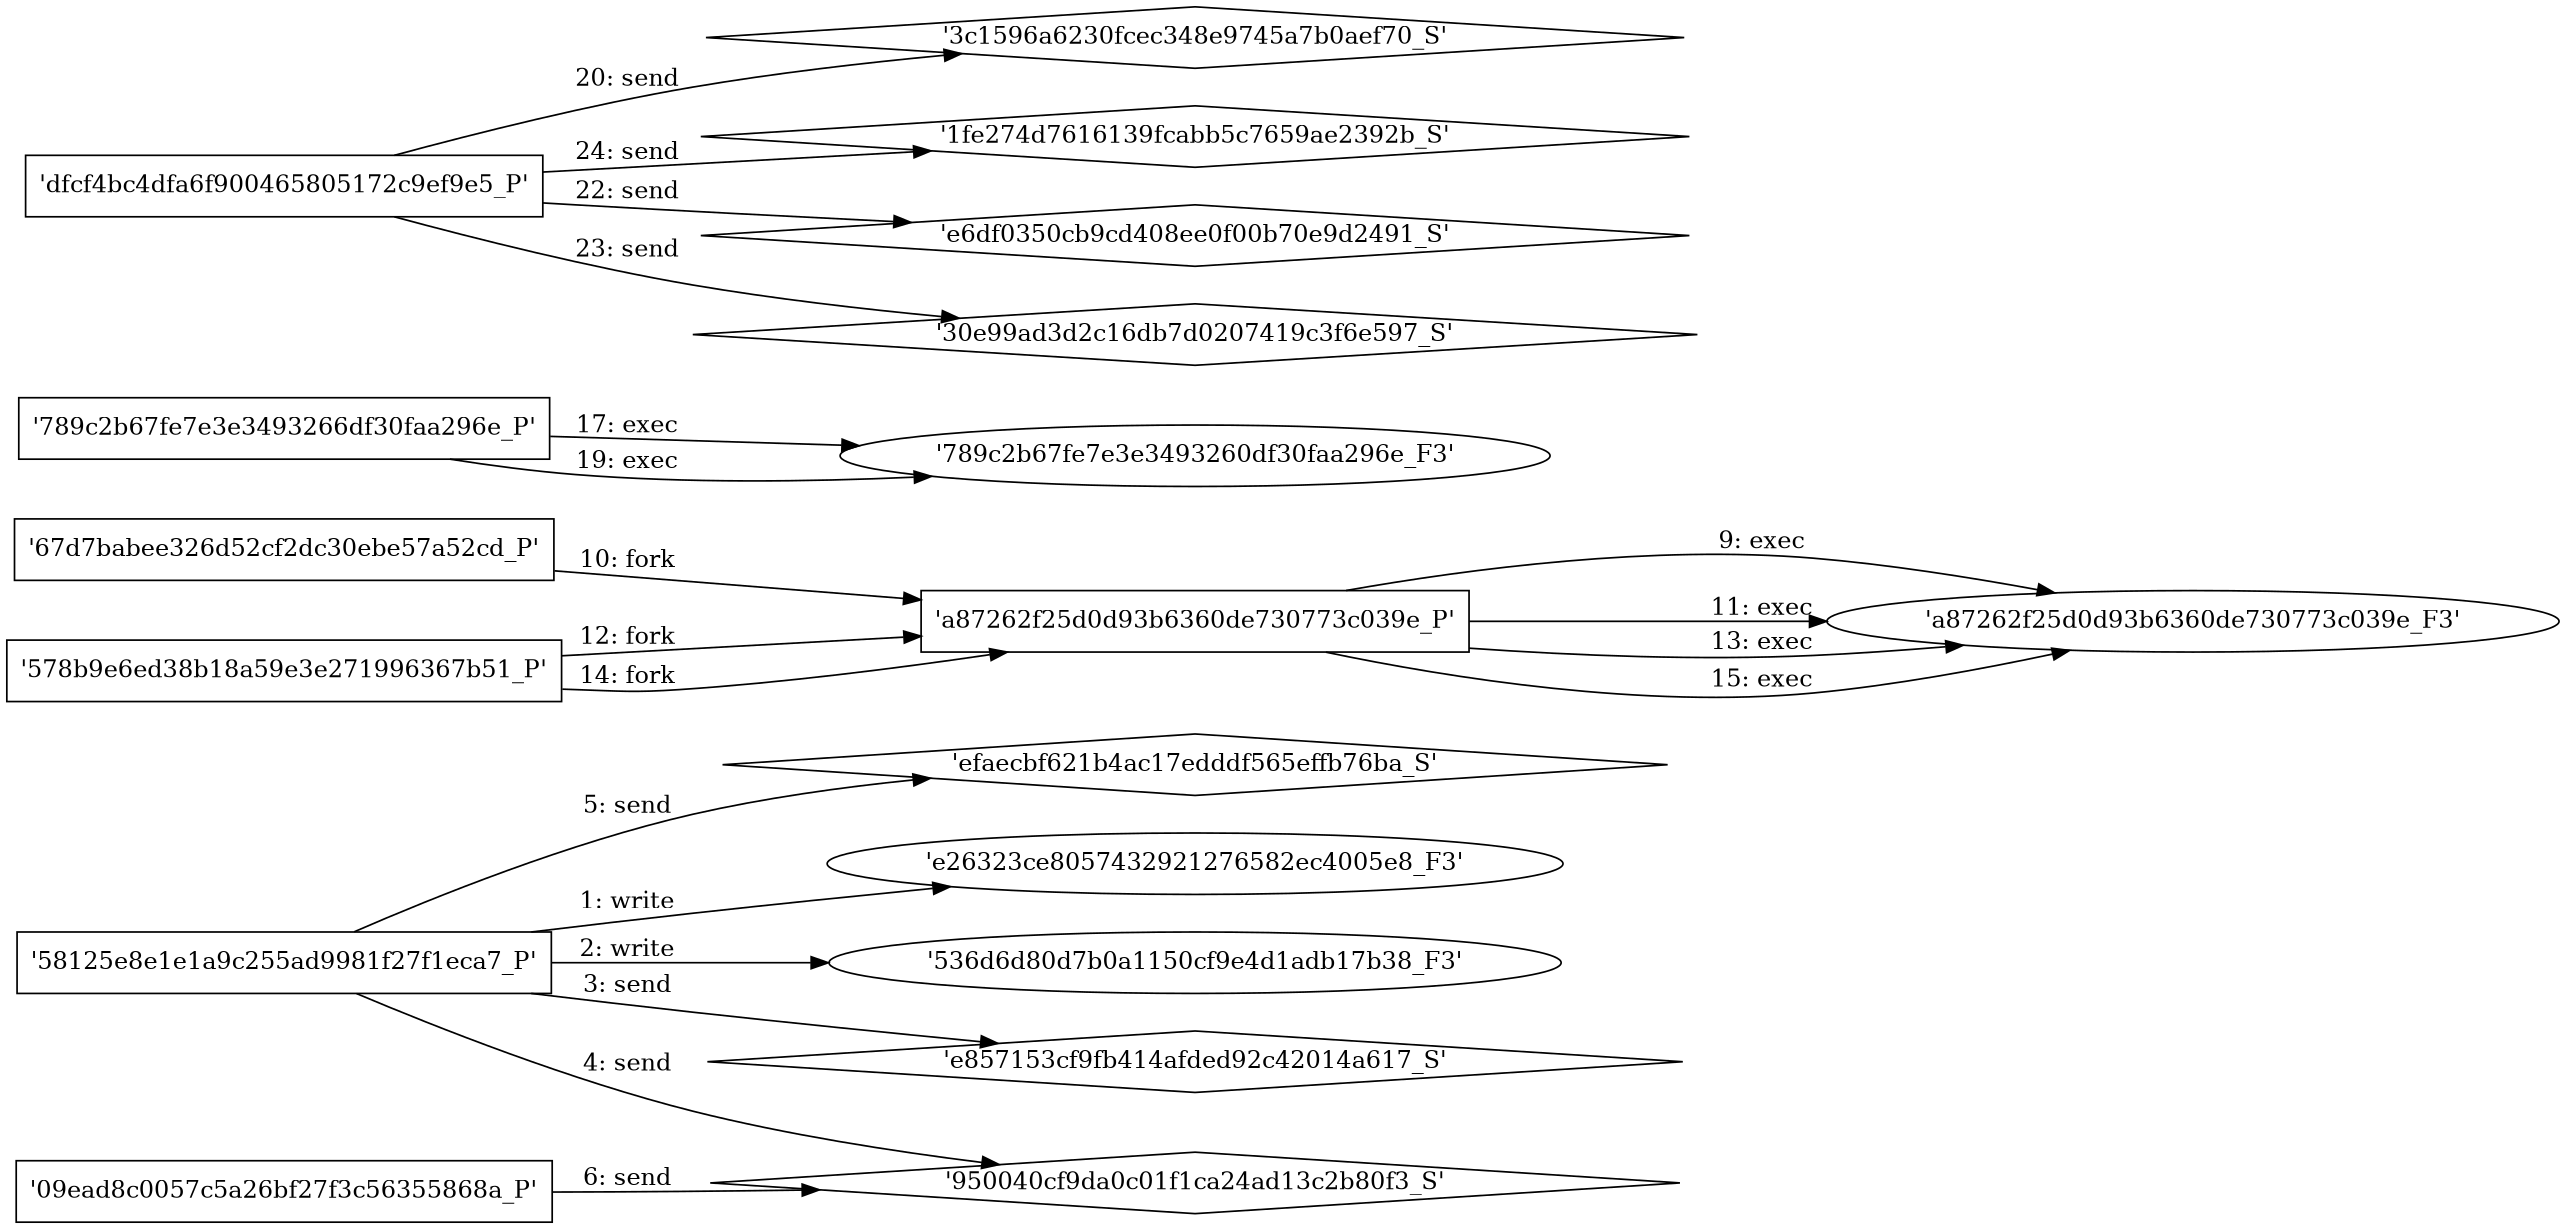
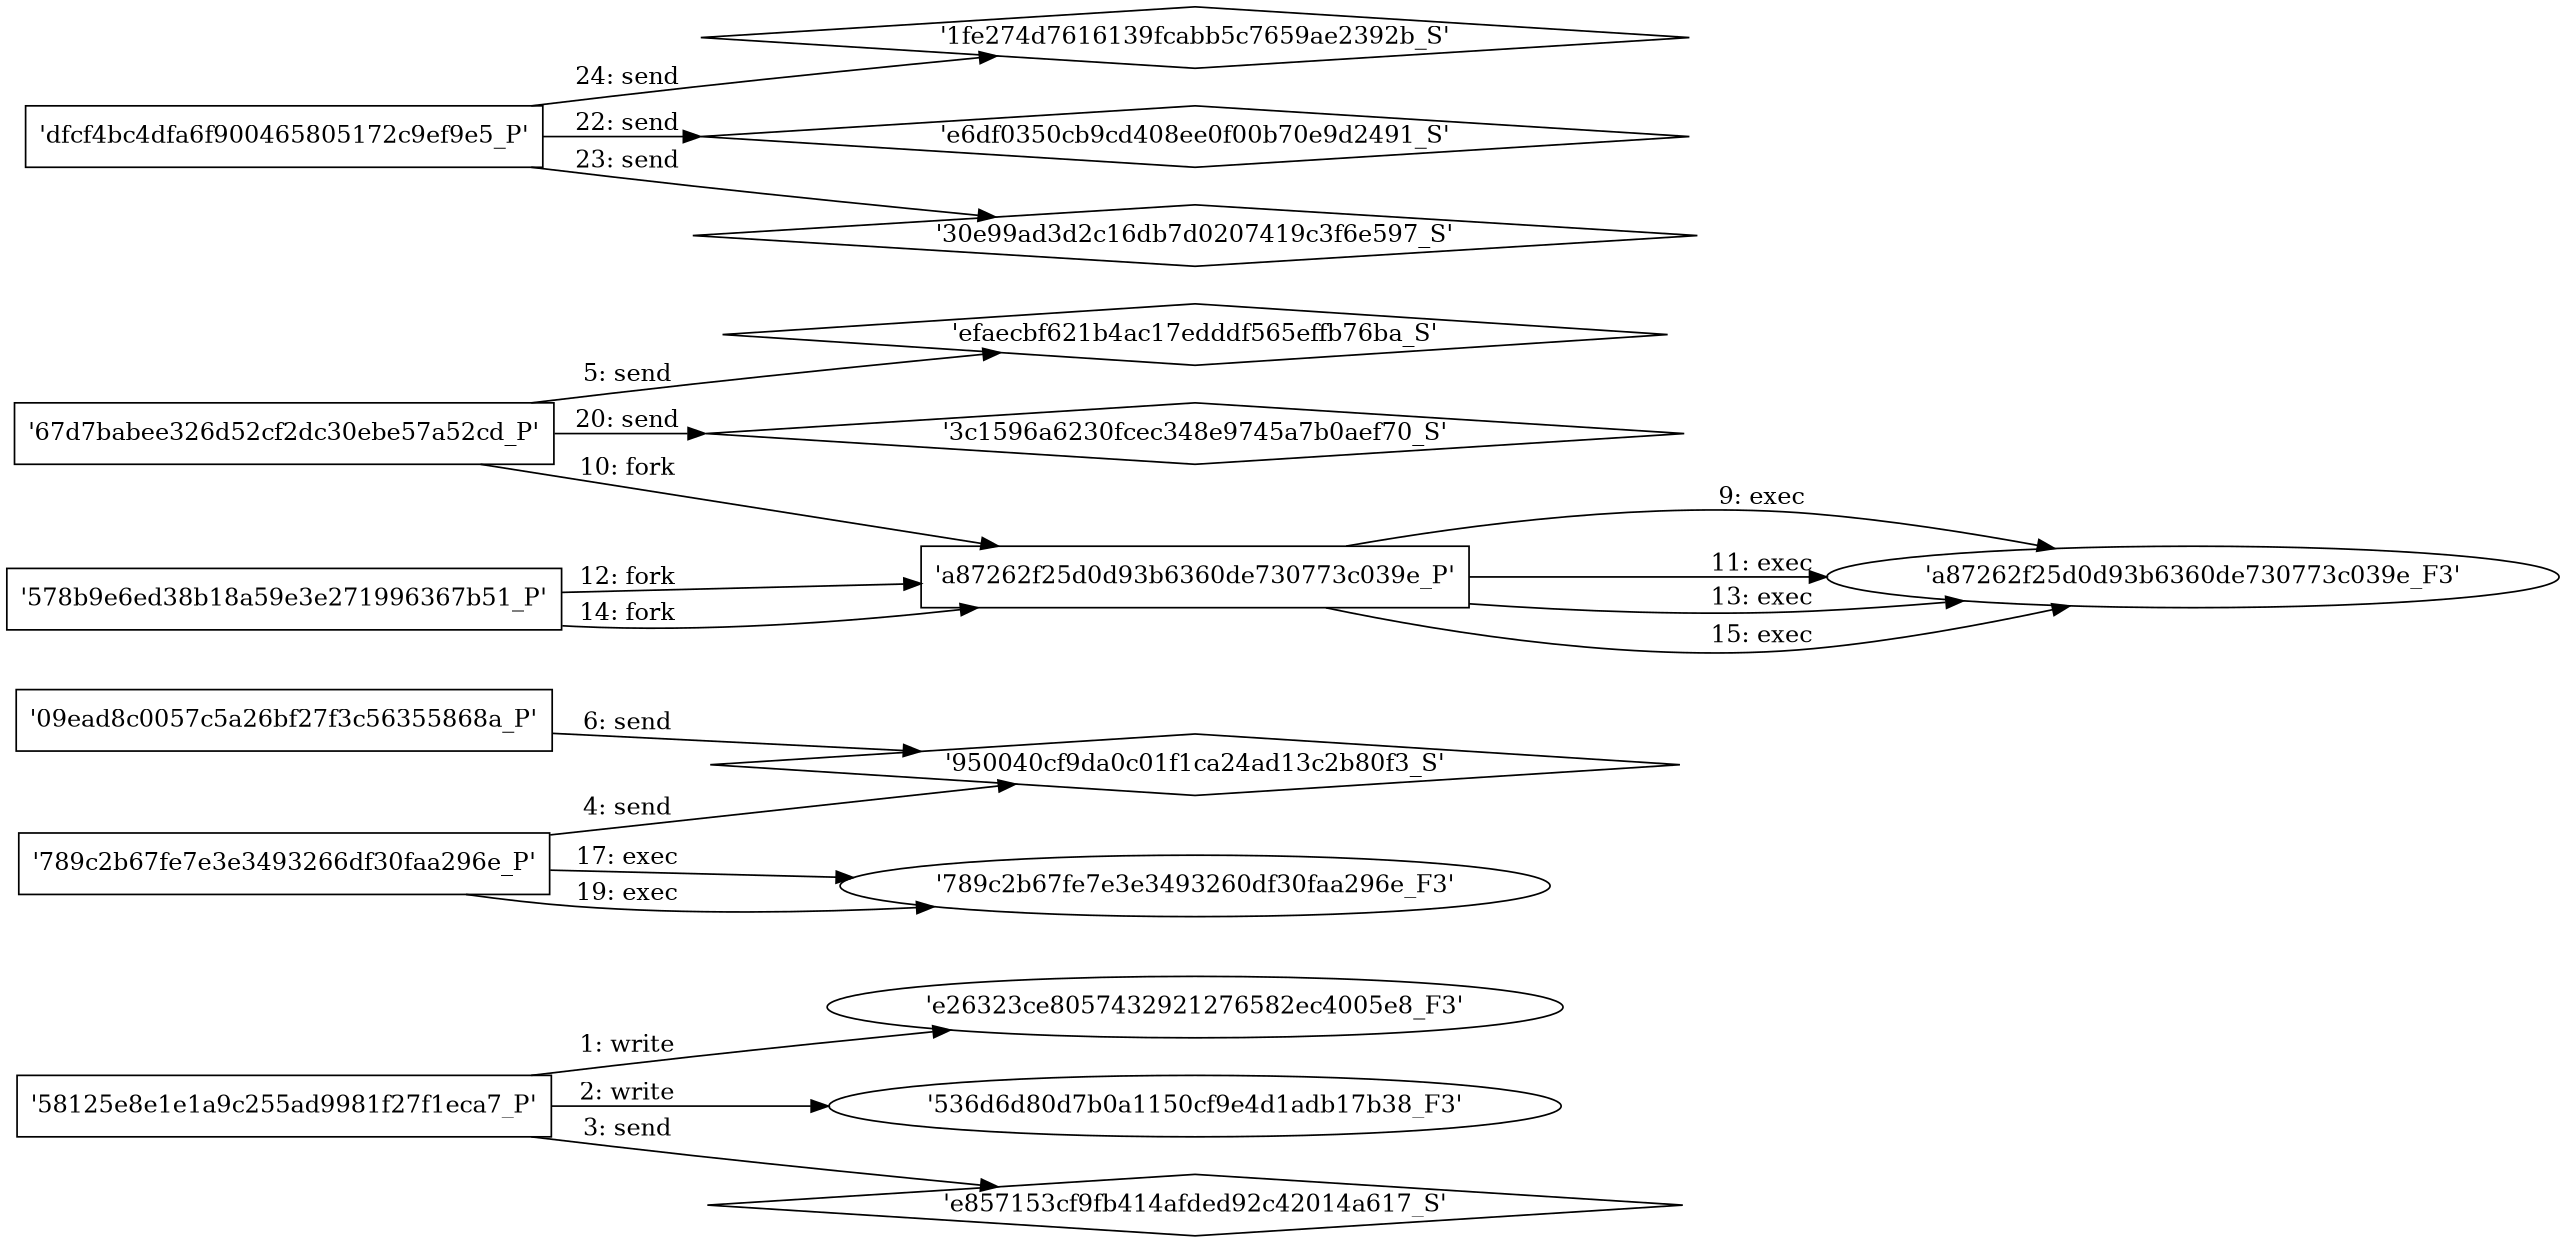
edge "'dfcf4bc4dfa6f900465805172c9ef9e5_P'" -> "'3c1596a6230fcec348e9745a7b0aef70_S'": now "'67d7babee326d52cf2dc30ebe57a52cd_P'" -> "'3c1596a6230fcec348e9745a7b0aef70_S'"
edge "'58125e8e1e1a9c255ad9981f27f1eca7_P'" -> "'efaecbf621b4ac17edddf565effb76ba_S'": now "'67d7babee326d52cf2dc30ebe57a52cd_P'" -> "'efaecbf621b4ac17edddf565effb76ba_S'"
edge "'58125e8e1e1a9c255ad9981f27f1eca7_P'" -> "'950040cf9da0c01f1ca24ad13c2b80f3_S'": now "'789c2b67fe7e3e3493266df30faa296e_P'" -> "'950040cf9da0c01f1ca24ad13c2b80f3_S'"
